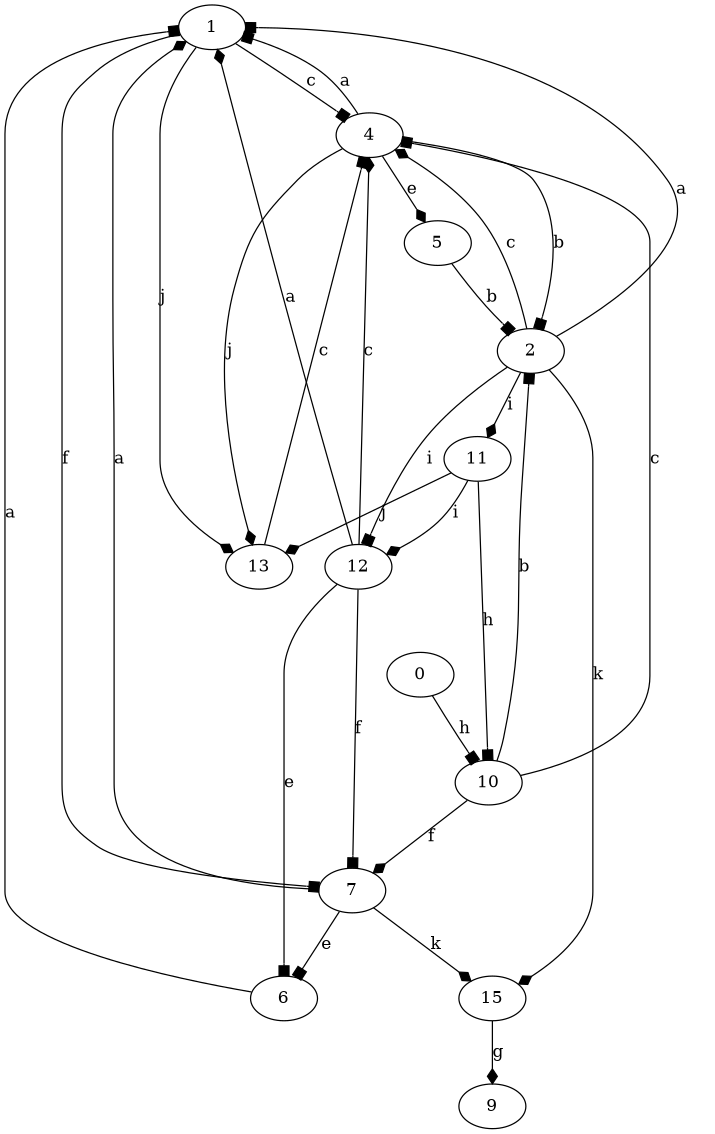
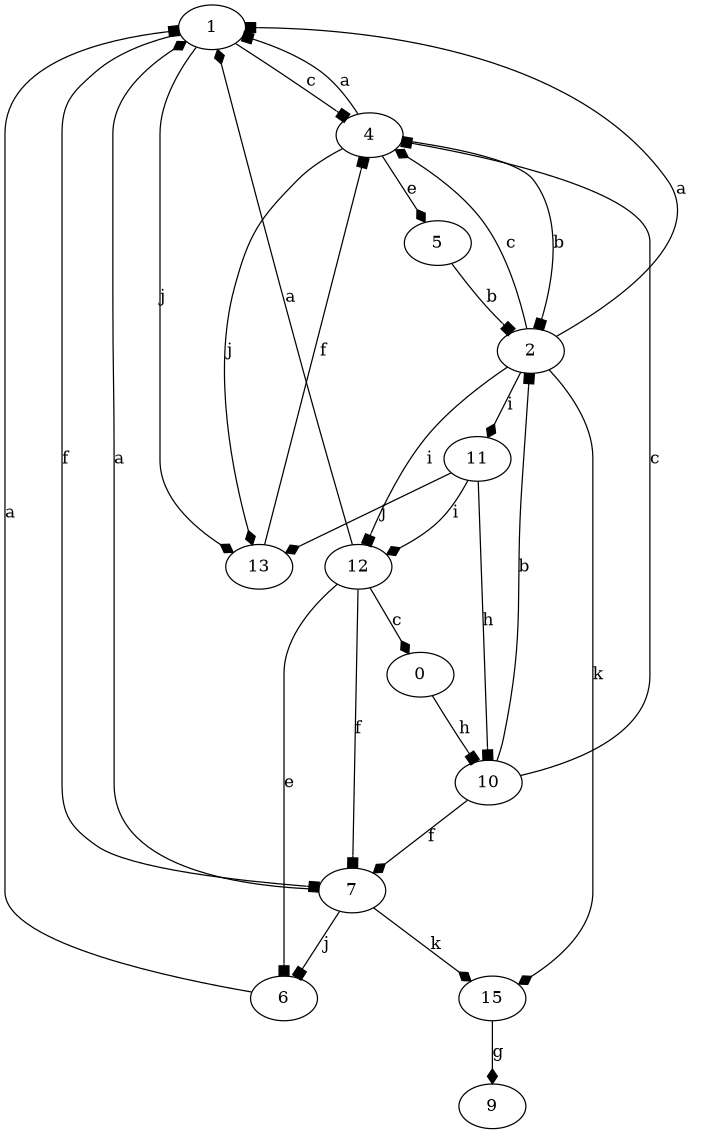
edge "13" -> "4": label "c" -> "f"
edge "12" -> "4": now "12" -> "0"
edge "7" -> "6": label "e" -> "j"
